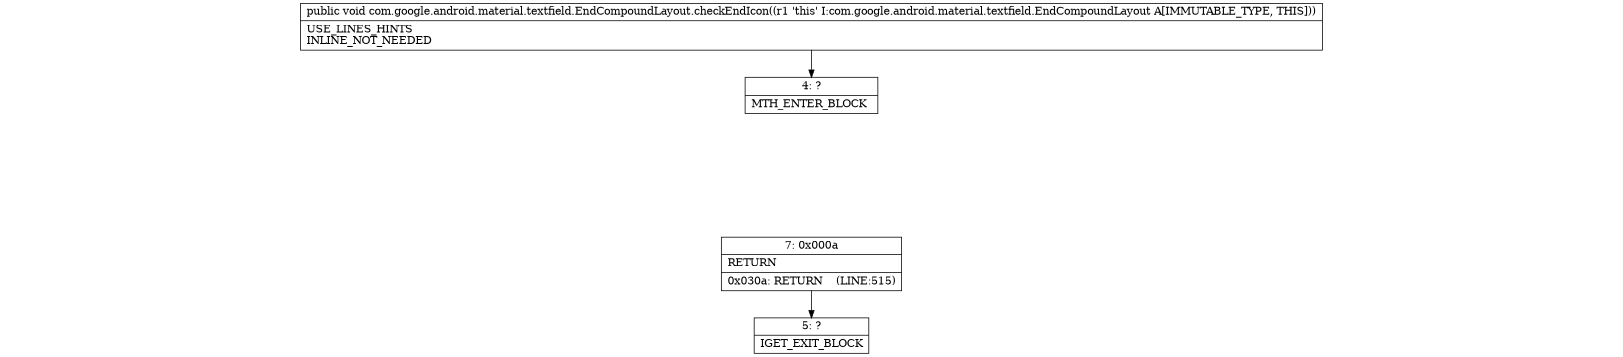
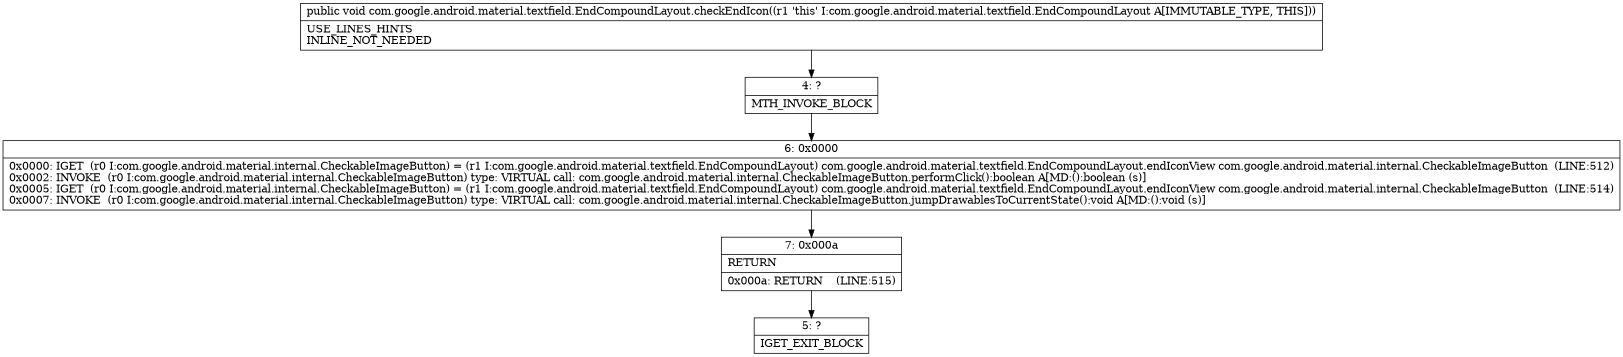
node "4: ?": text "MTH_ENTER_BLOCK" -> "MTH_INVOKE_BLOCK"
node "6: 0x0000": added
node "7: 0x000a": text "0x030a: RETURN    (LINE:515)" -> "0x000a: RETURN    (LINE:515)"
